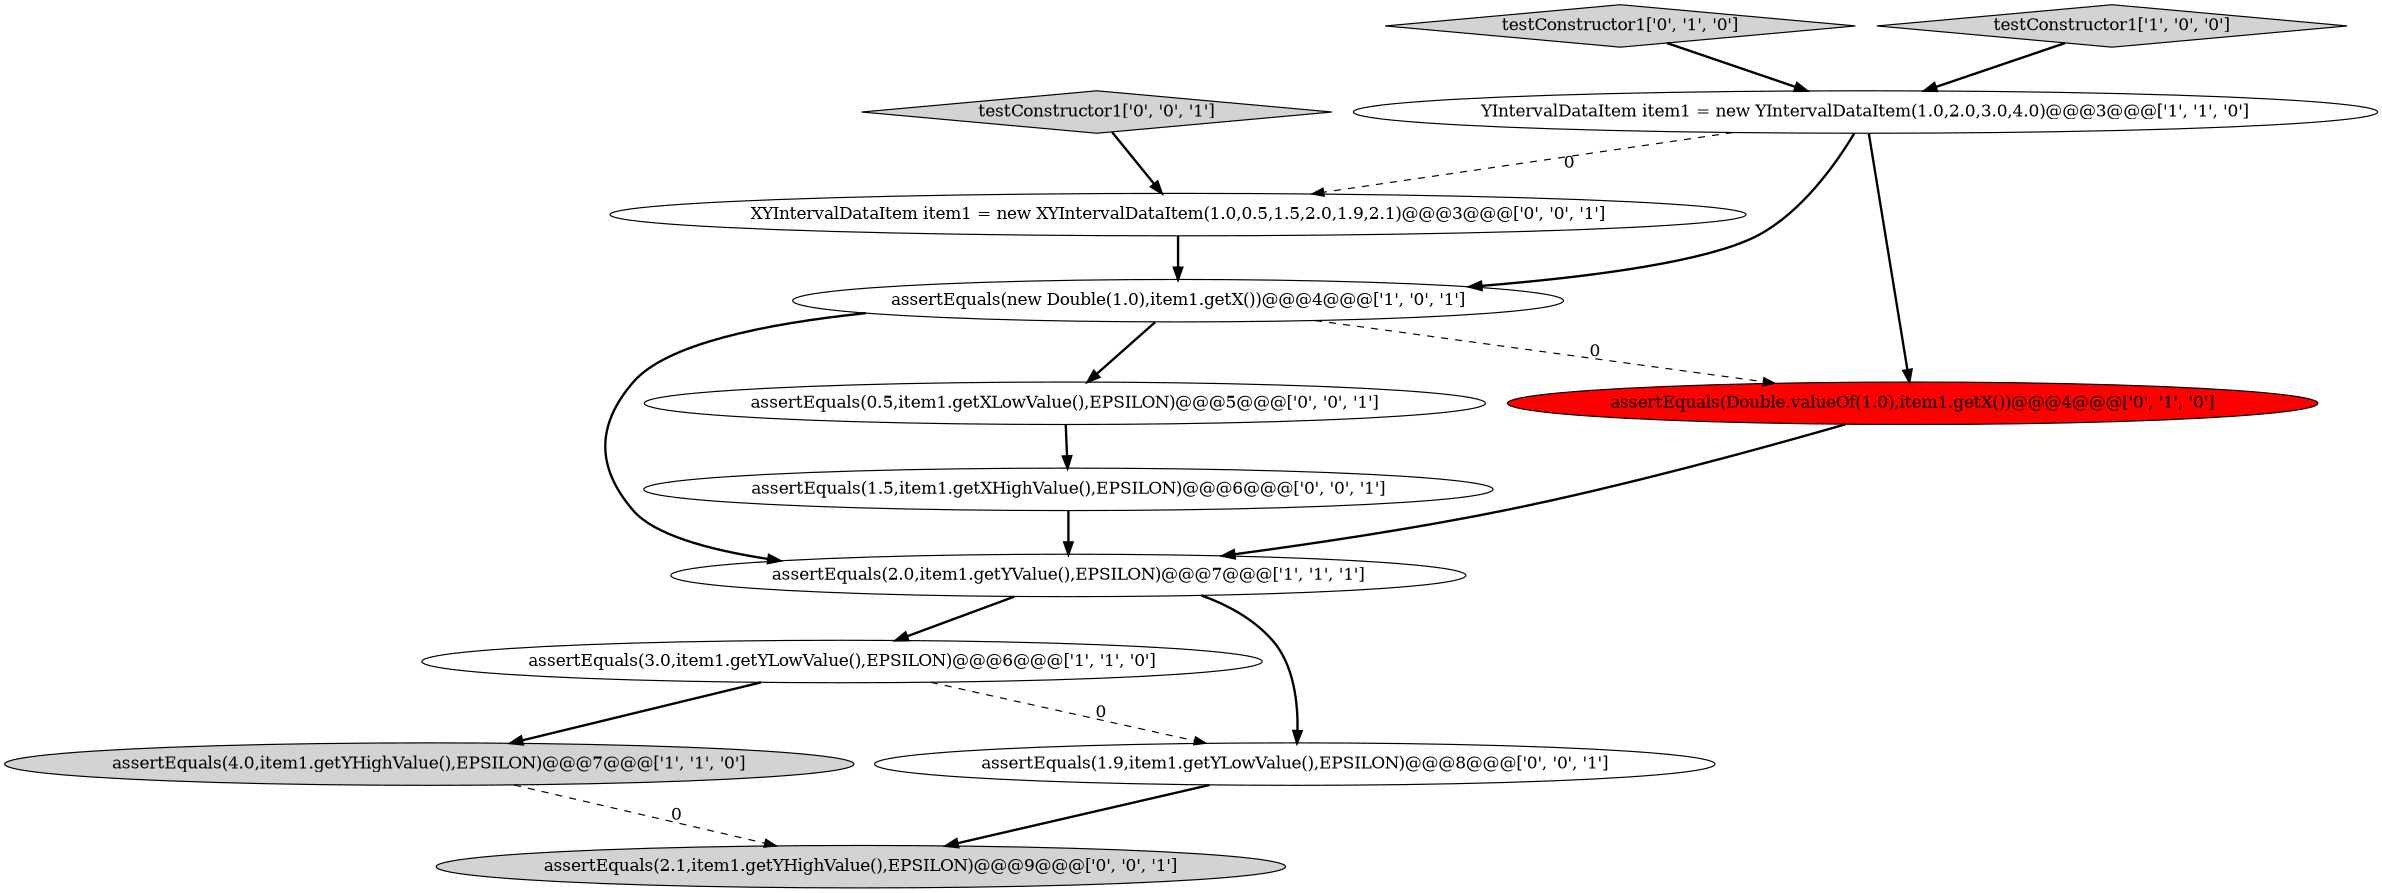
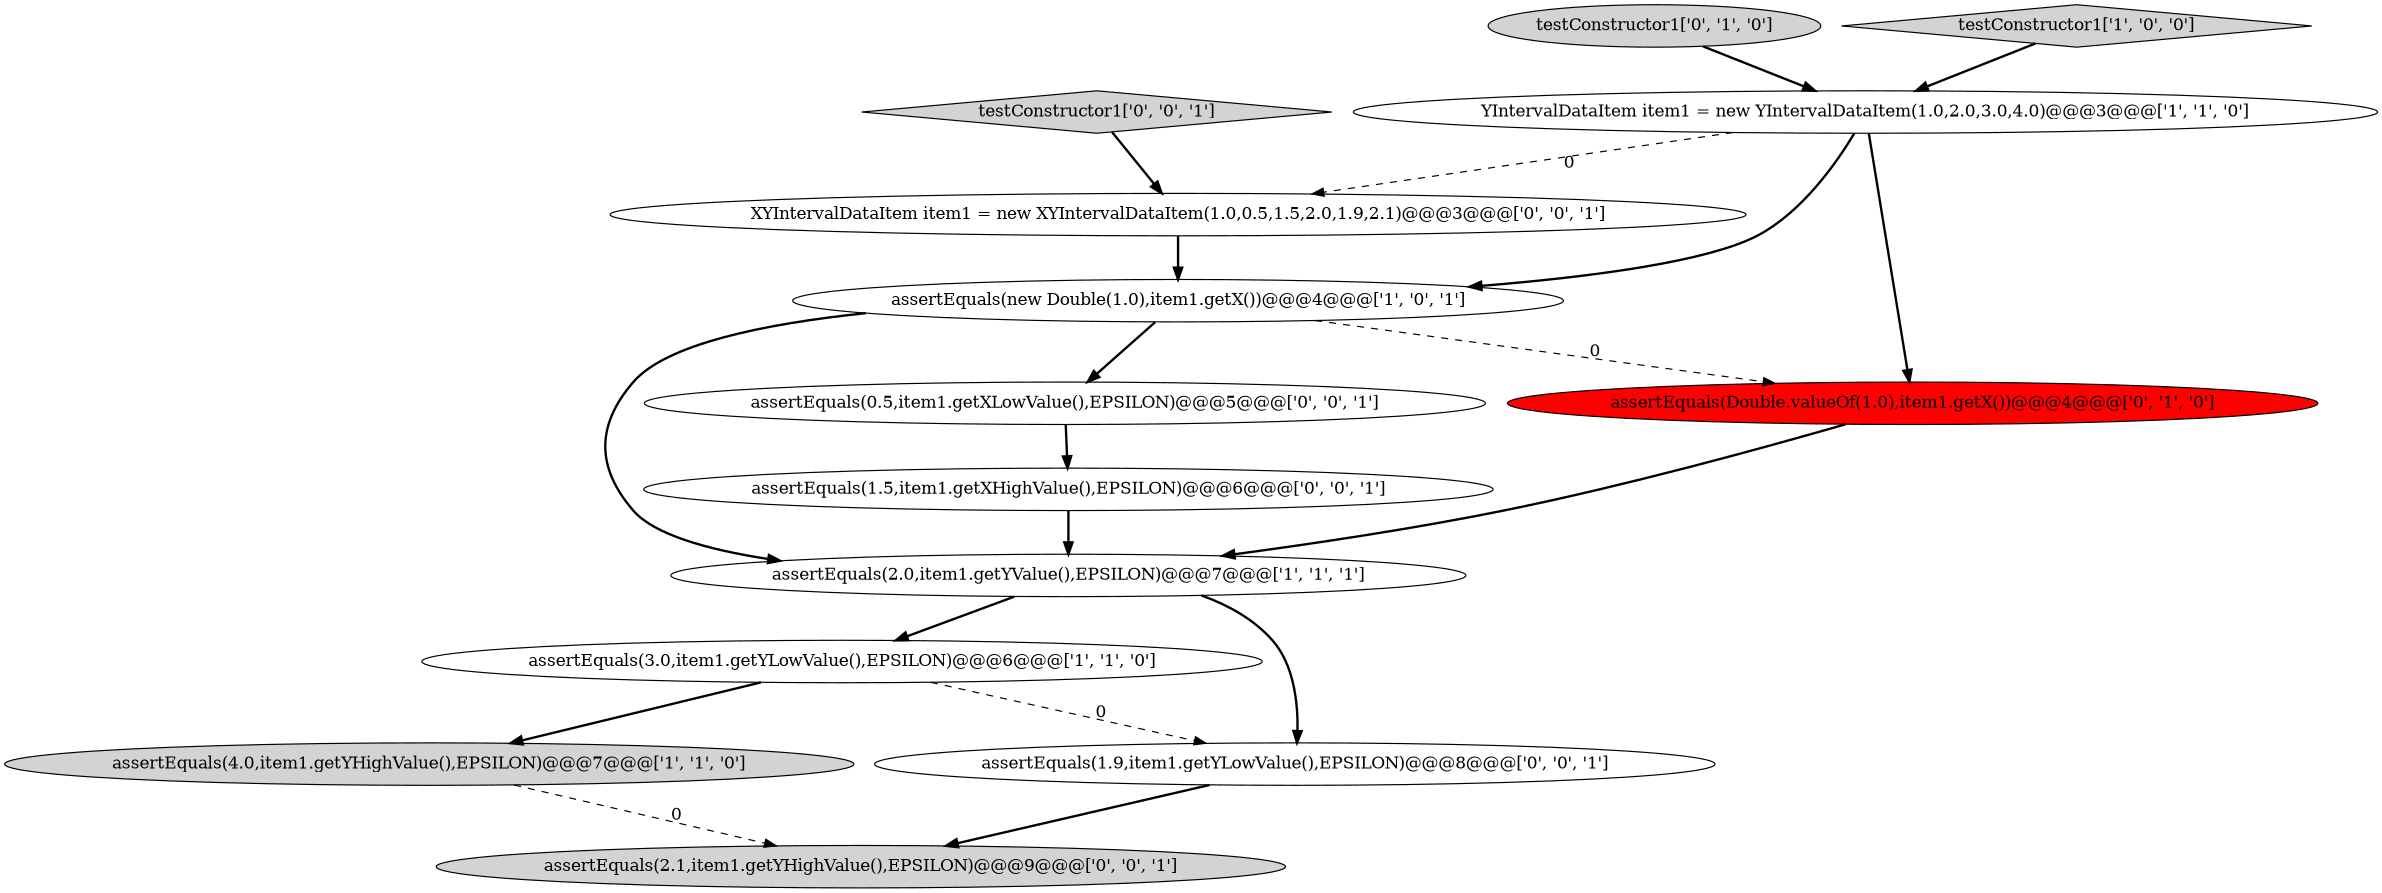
node "testConstructor1['0', '1', '0']": shape diamond -> ellipse
